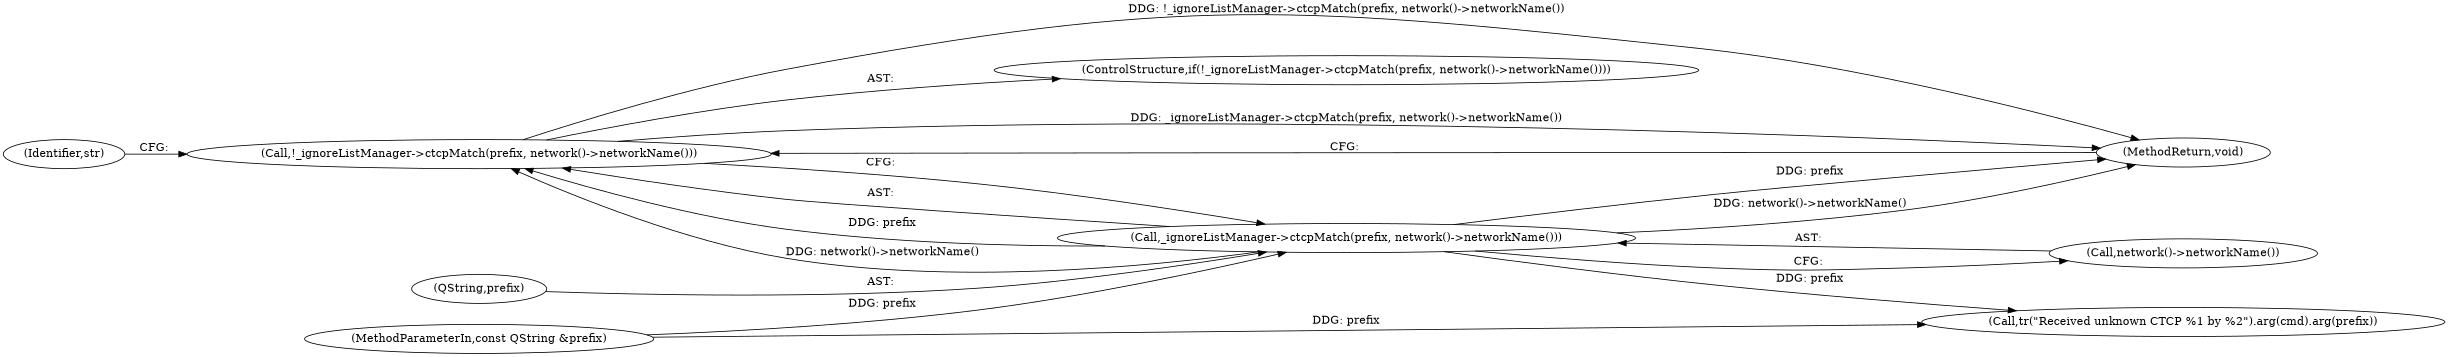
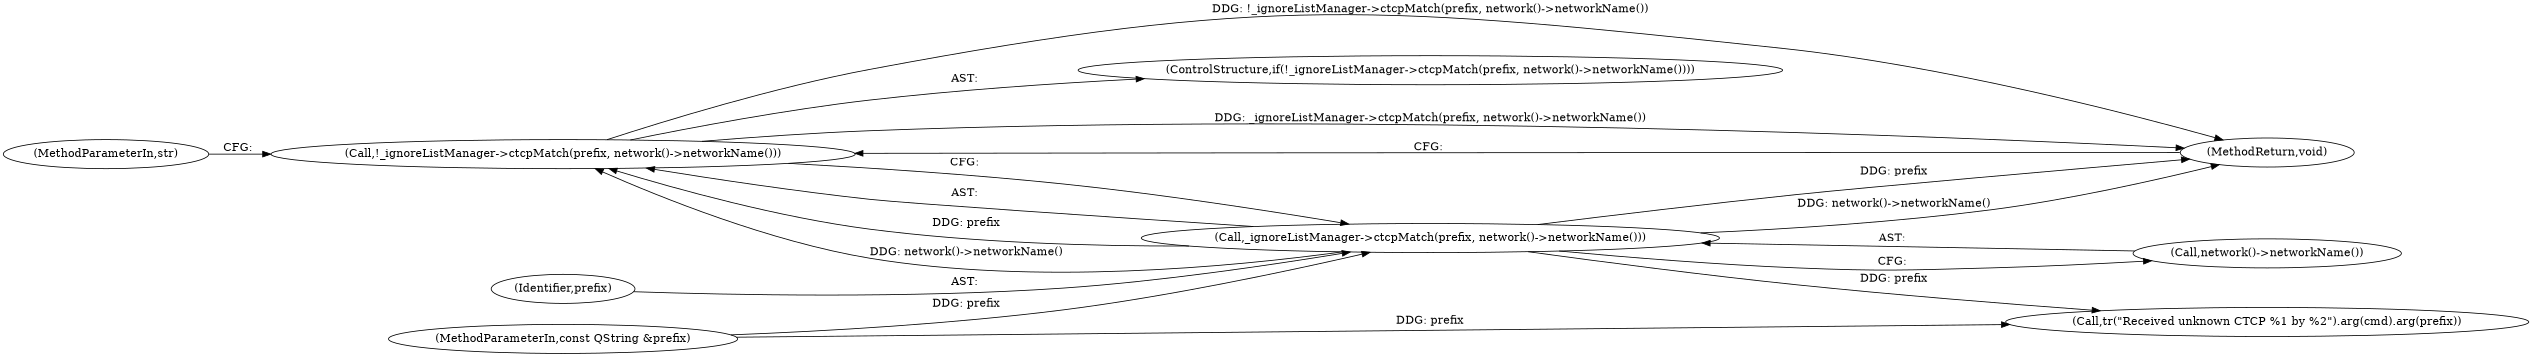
node "(Identifier,str)": label "(Identifier,str)" -> "(MethodParameterIn,str)"
node "(QString,prefix)": label "(QString,prefix)" -> "(Identifier,prefix)"
